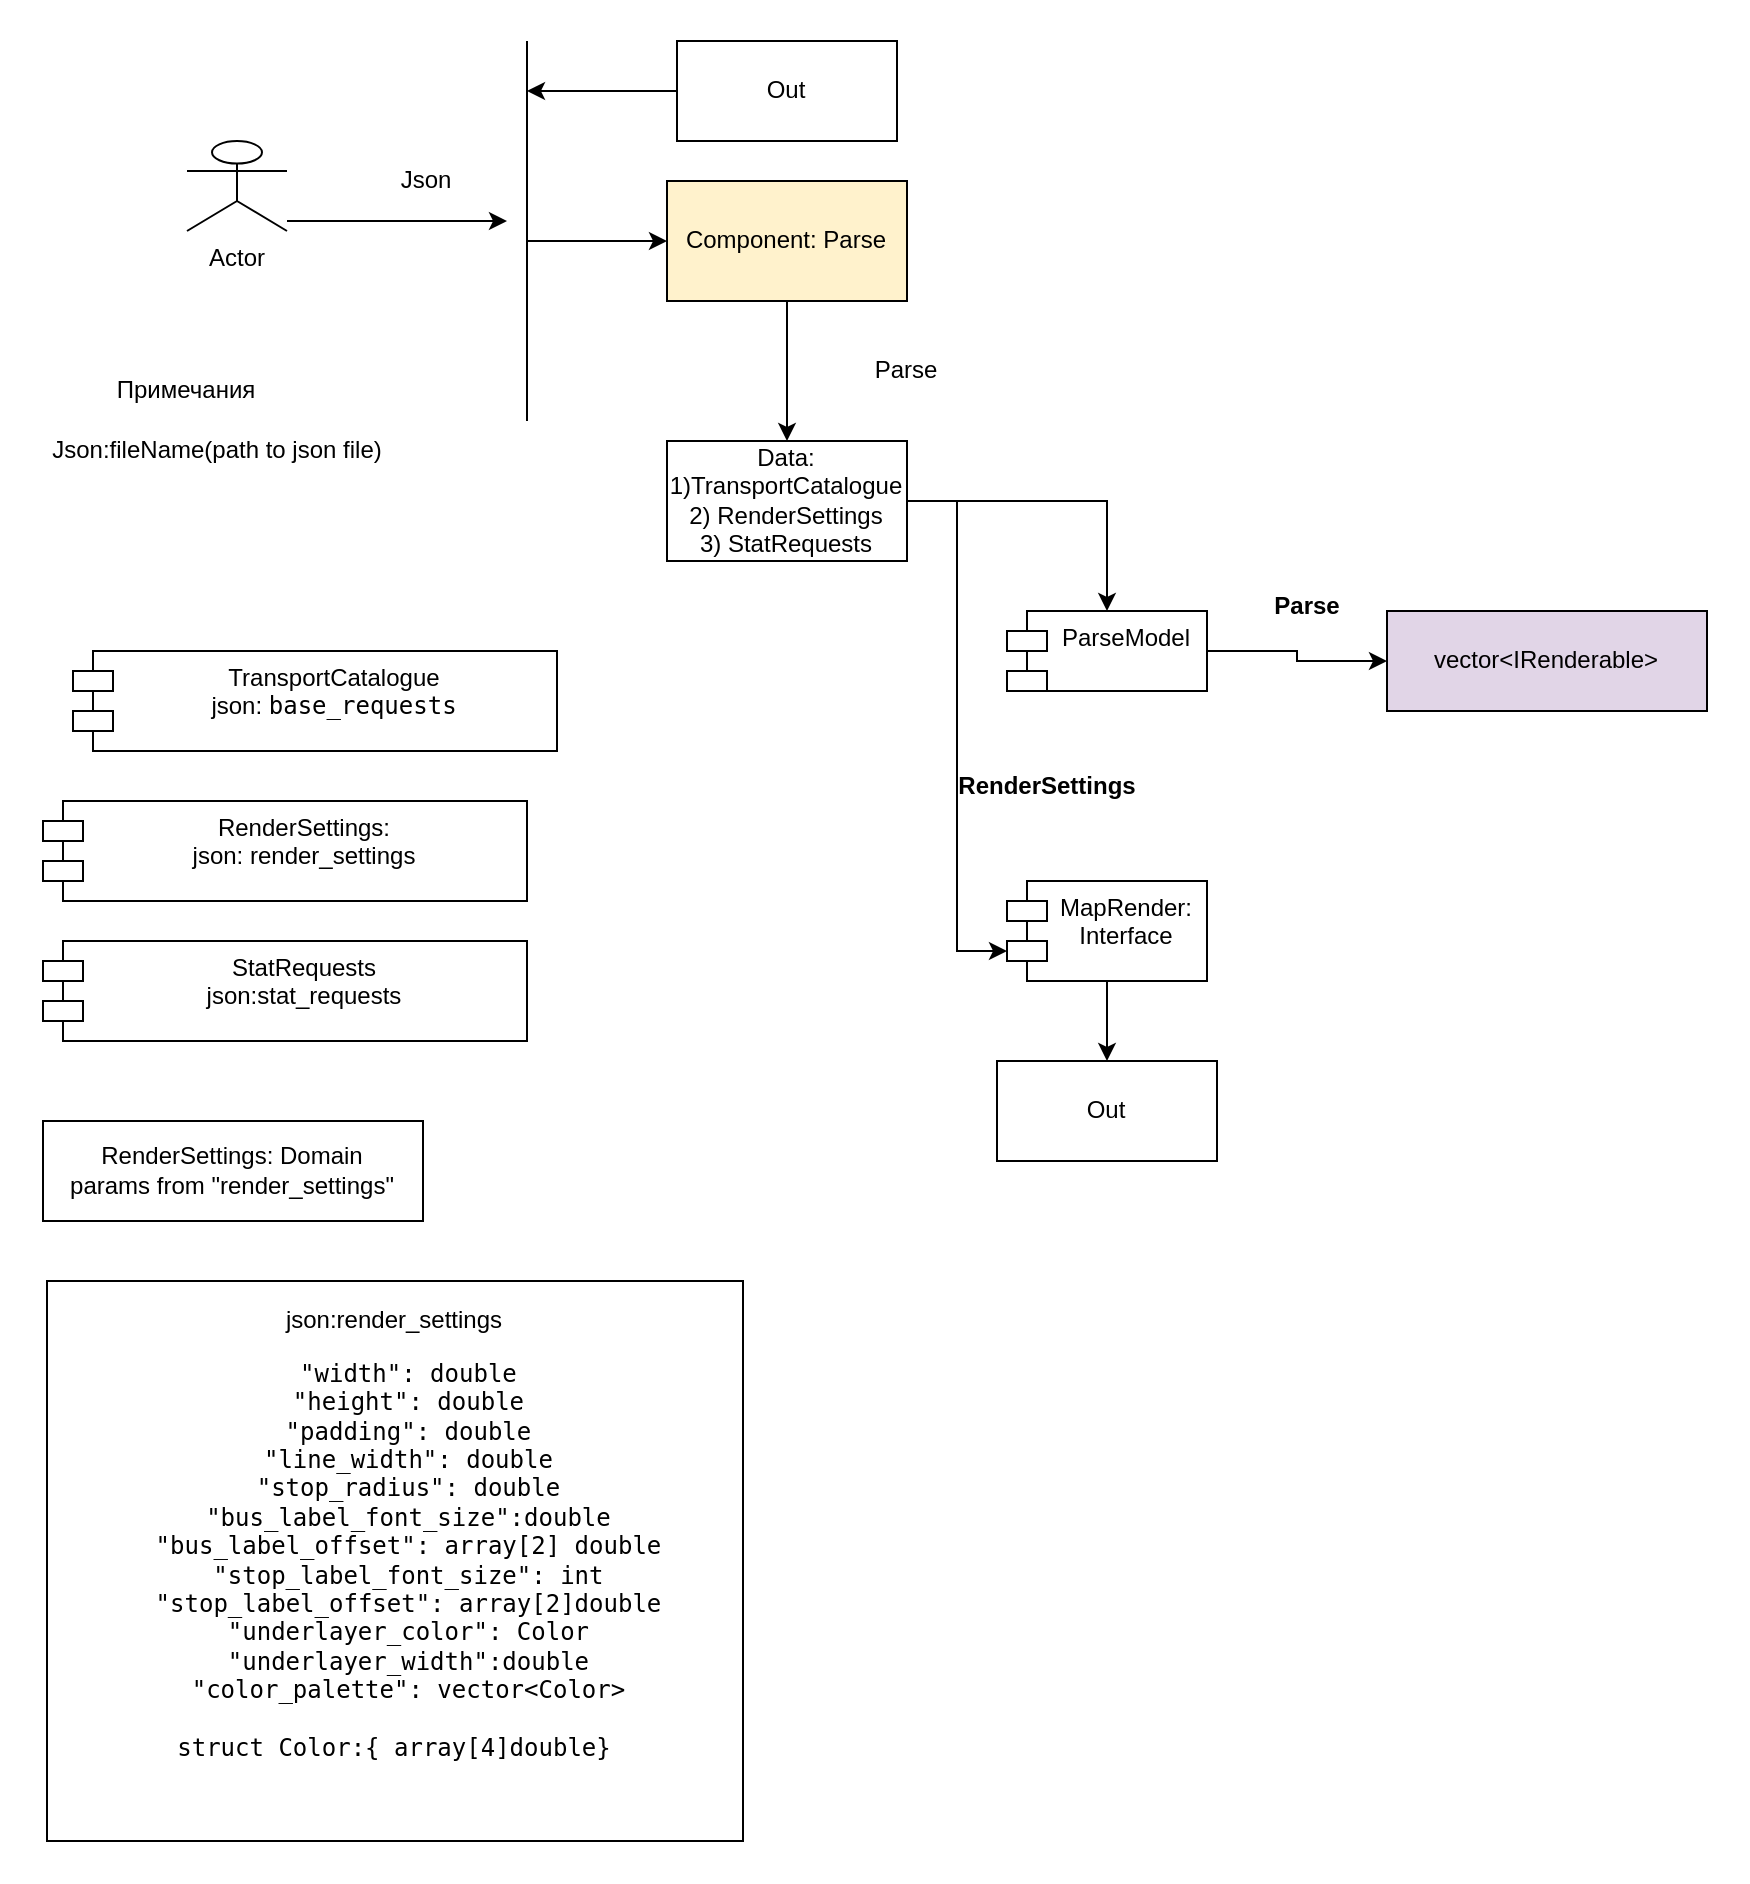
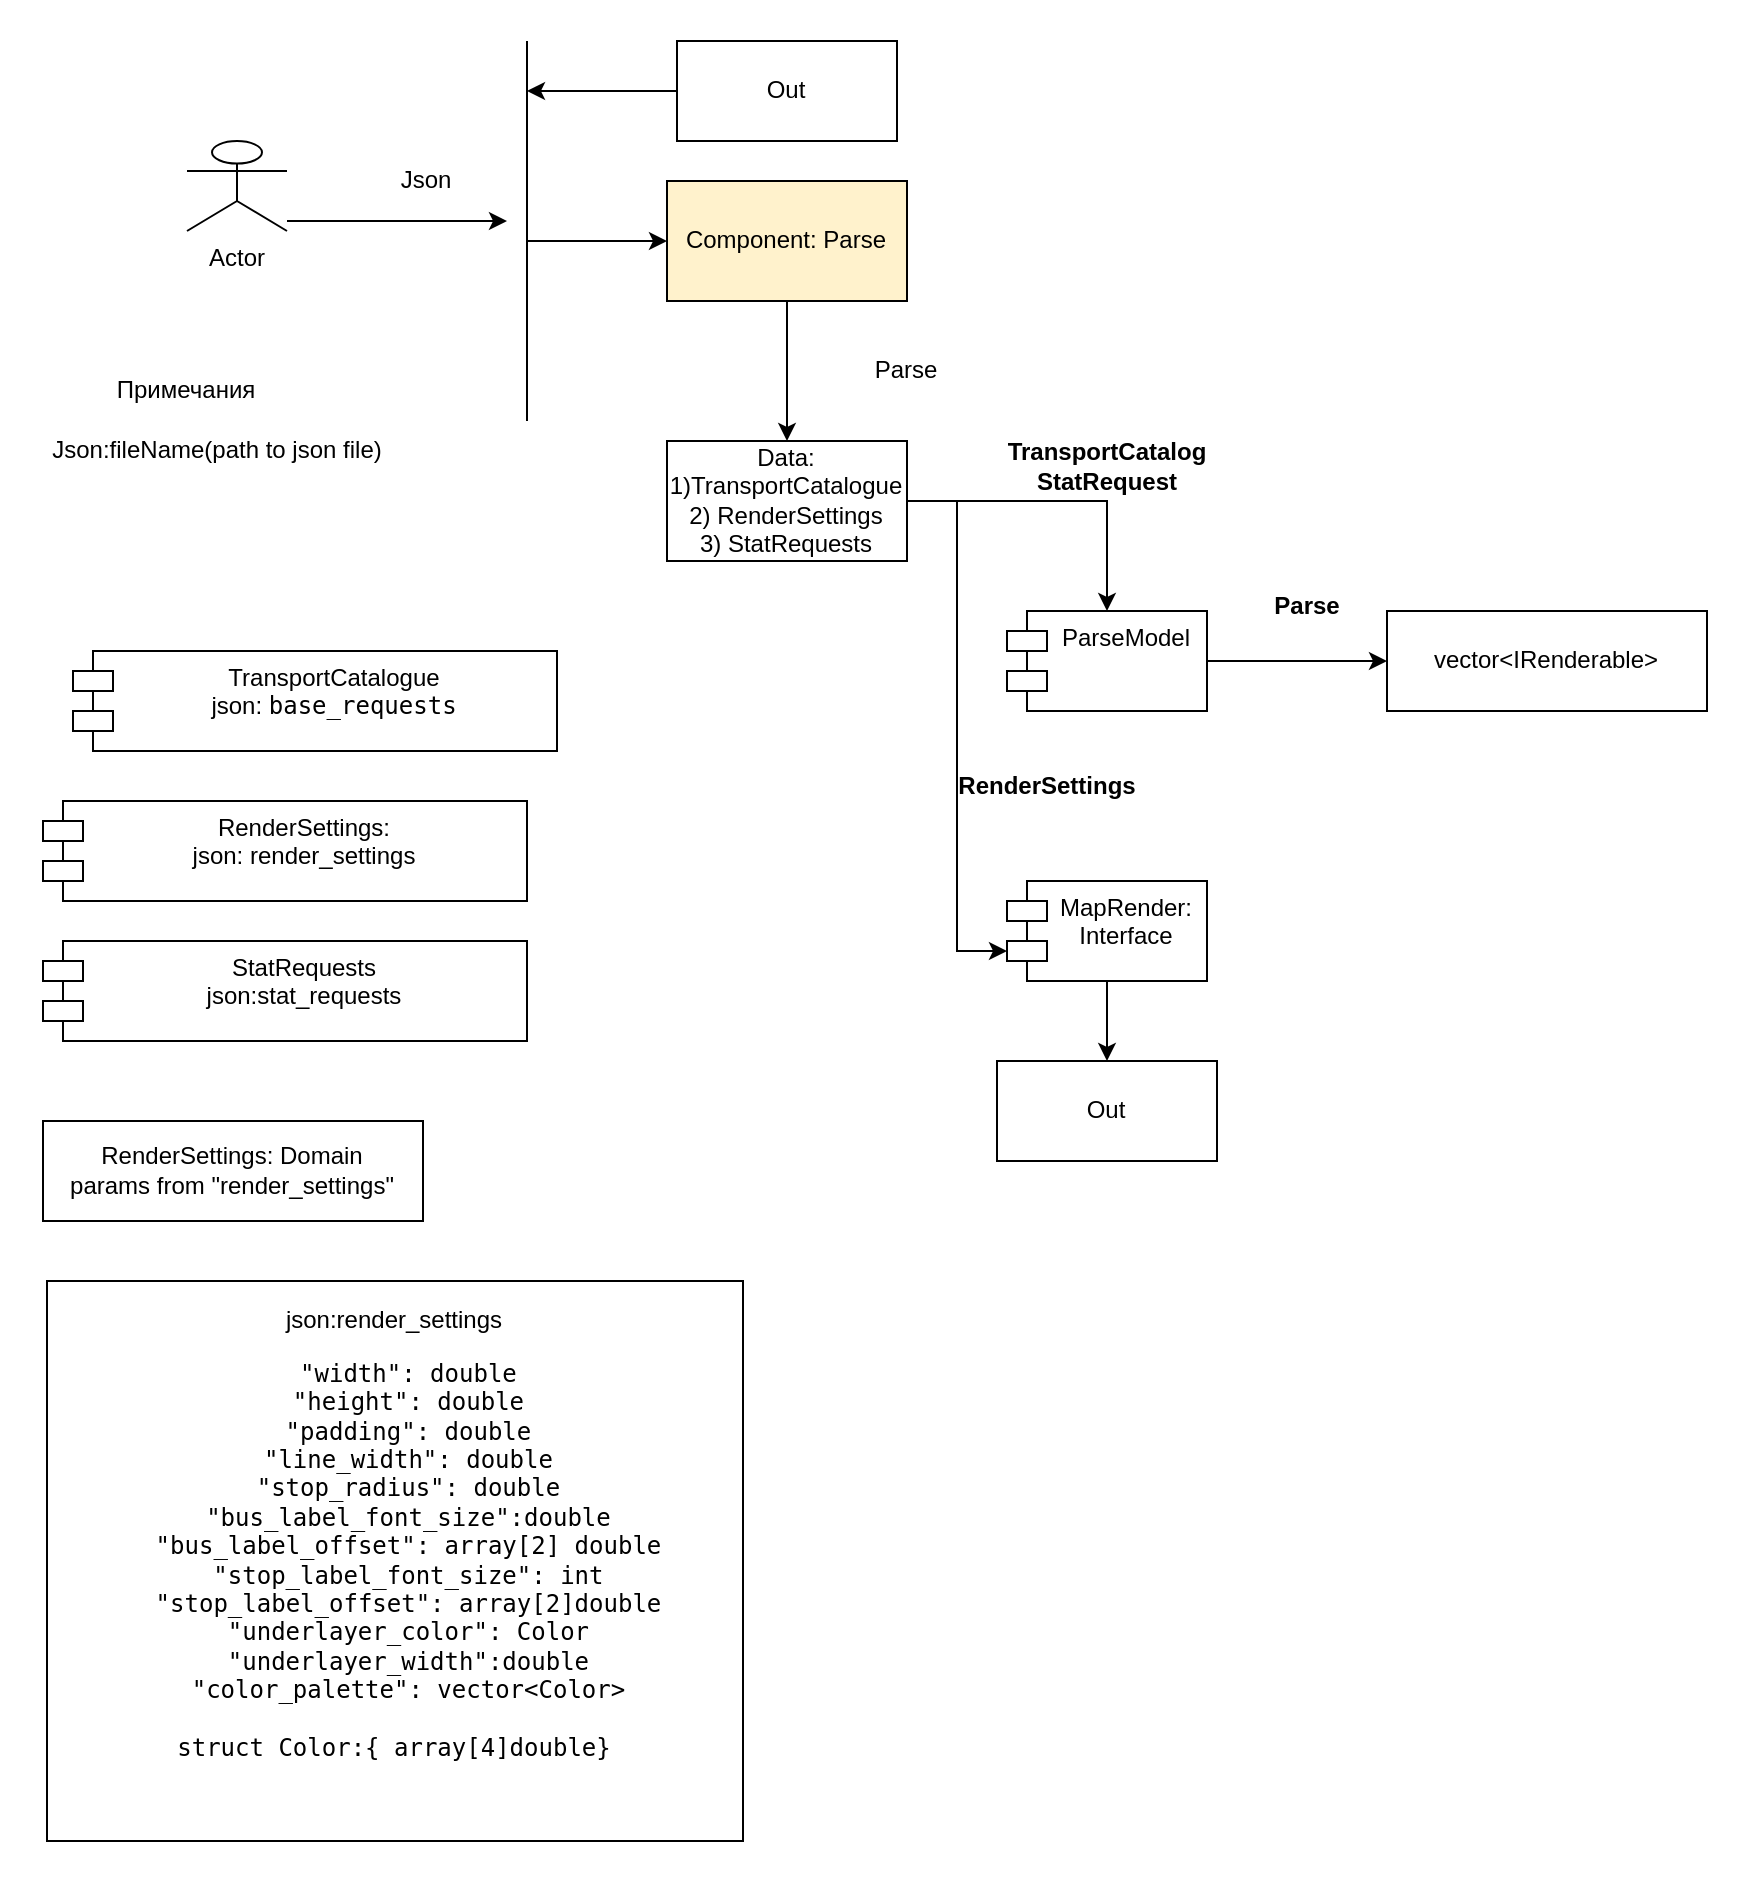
node "TransportCatalog StatRequest": added
node "ParseModel": size 200x80 -> 200x100
node "vector<IRenderable>": fillcolor #e1d5e7 -> #ffffff
